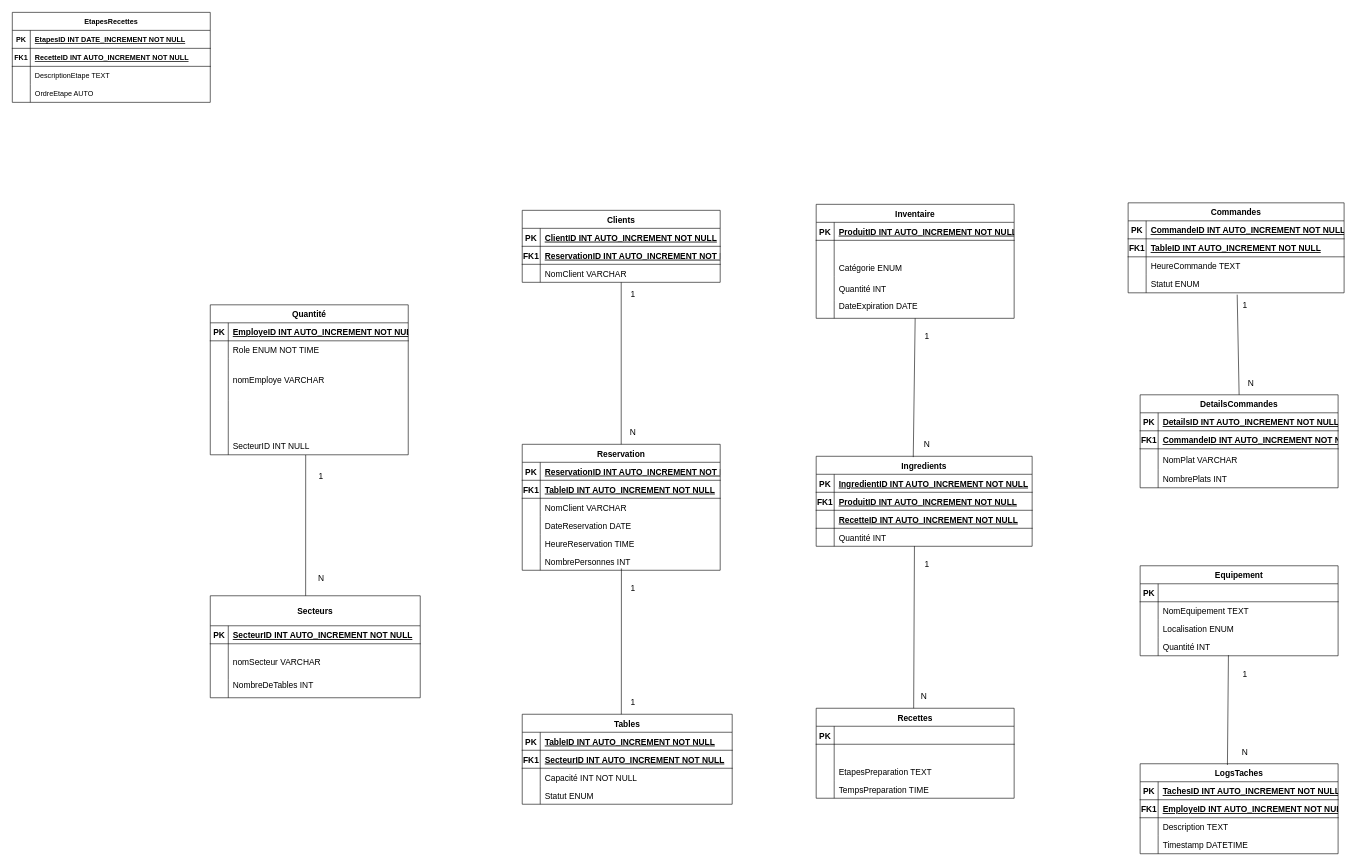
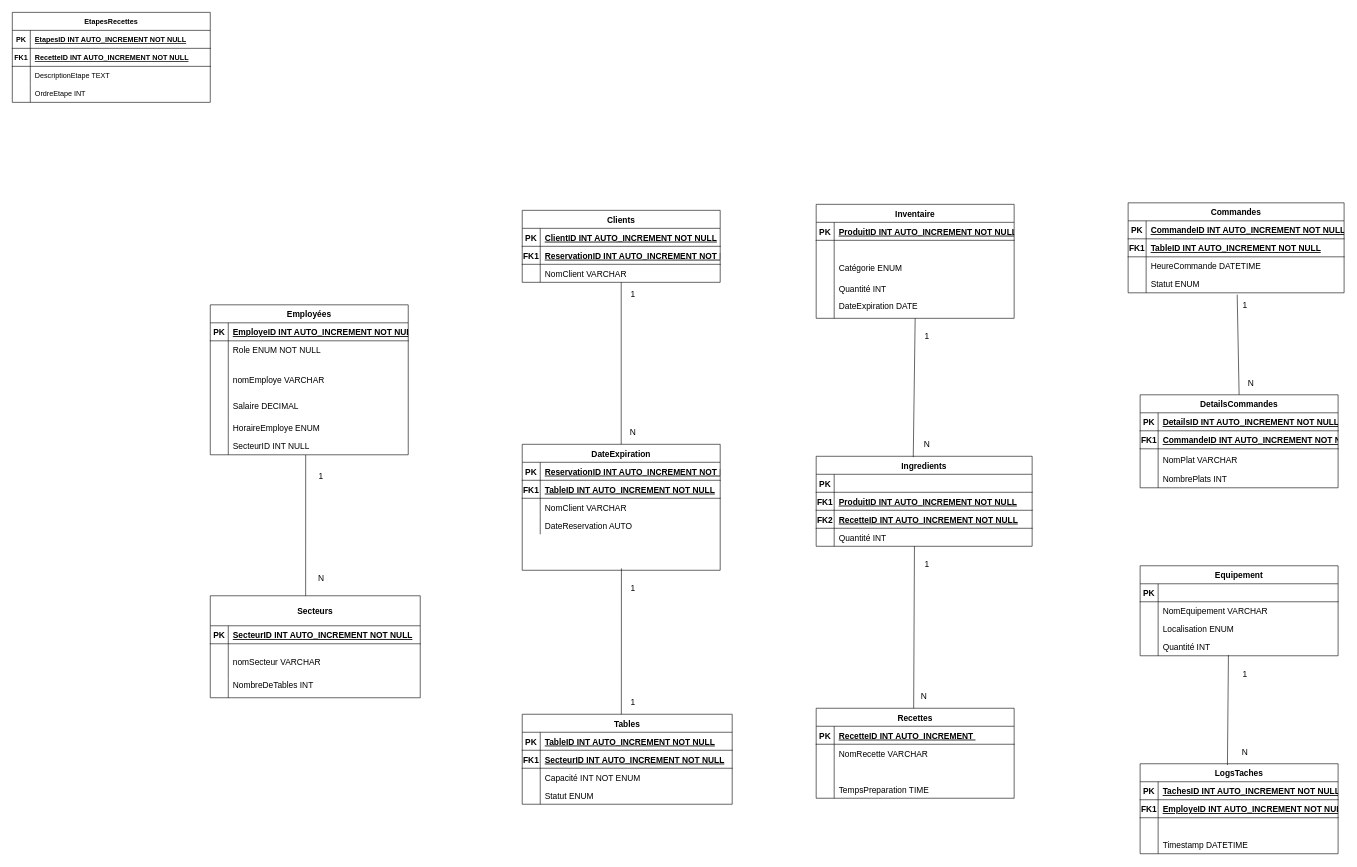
node "EtapesID INT DATE_INCREMENT NOT NULL": label "EtapesID INT DATE_INCREMENT NOT NULL" -> "EtapesID INT AUTO_INCREMENT NOT NULL"
node "OrdreEtape AUTO": label "OrdreEtape AUTO" -> "OrdreEtape INT"
node "HeureCommande TEXT": label "HeureCommande TEXT" -> "HeureCommande DATETIME"
node "Quantité": label "Quantité" -> "Employées"
node "Role ENUM NOT TIME": label "Role ENUM NOT TIME" -> "Role ENUM NOT NULL"
node "Salaire DECIMAL": added
node "HoraireEmploye ENUM": added
node "Reservation": label "Reservation" -> "DateExpiration"
node "IngredientID INT AUTO_INCREMENT NOT NULL": removed
node "FK2": added
node "DateReservation DATE": label "DateReservation DATE" -> "DateReservation AUTO"
node "HeureReservation TIME": removed
node "NombrePersonnes INT": removed
node "NomEquipement TEXT": label "NomEquipement TEXT" -> "NomEquipement VARCHAR"
node "RecetteID INT AUTO_INCREMENT": added
node "NomRecette VARCHAR": added
node "EtapesPreparation TEXT": removed
node "Capacité INT NOT NULL": label "Capacité INT NOT NULL" -> "Capacité INT NOT ENUM"
node "Description TEXT": removed
